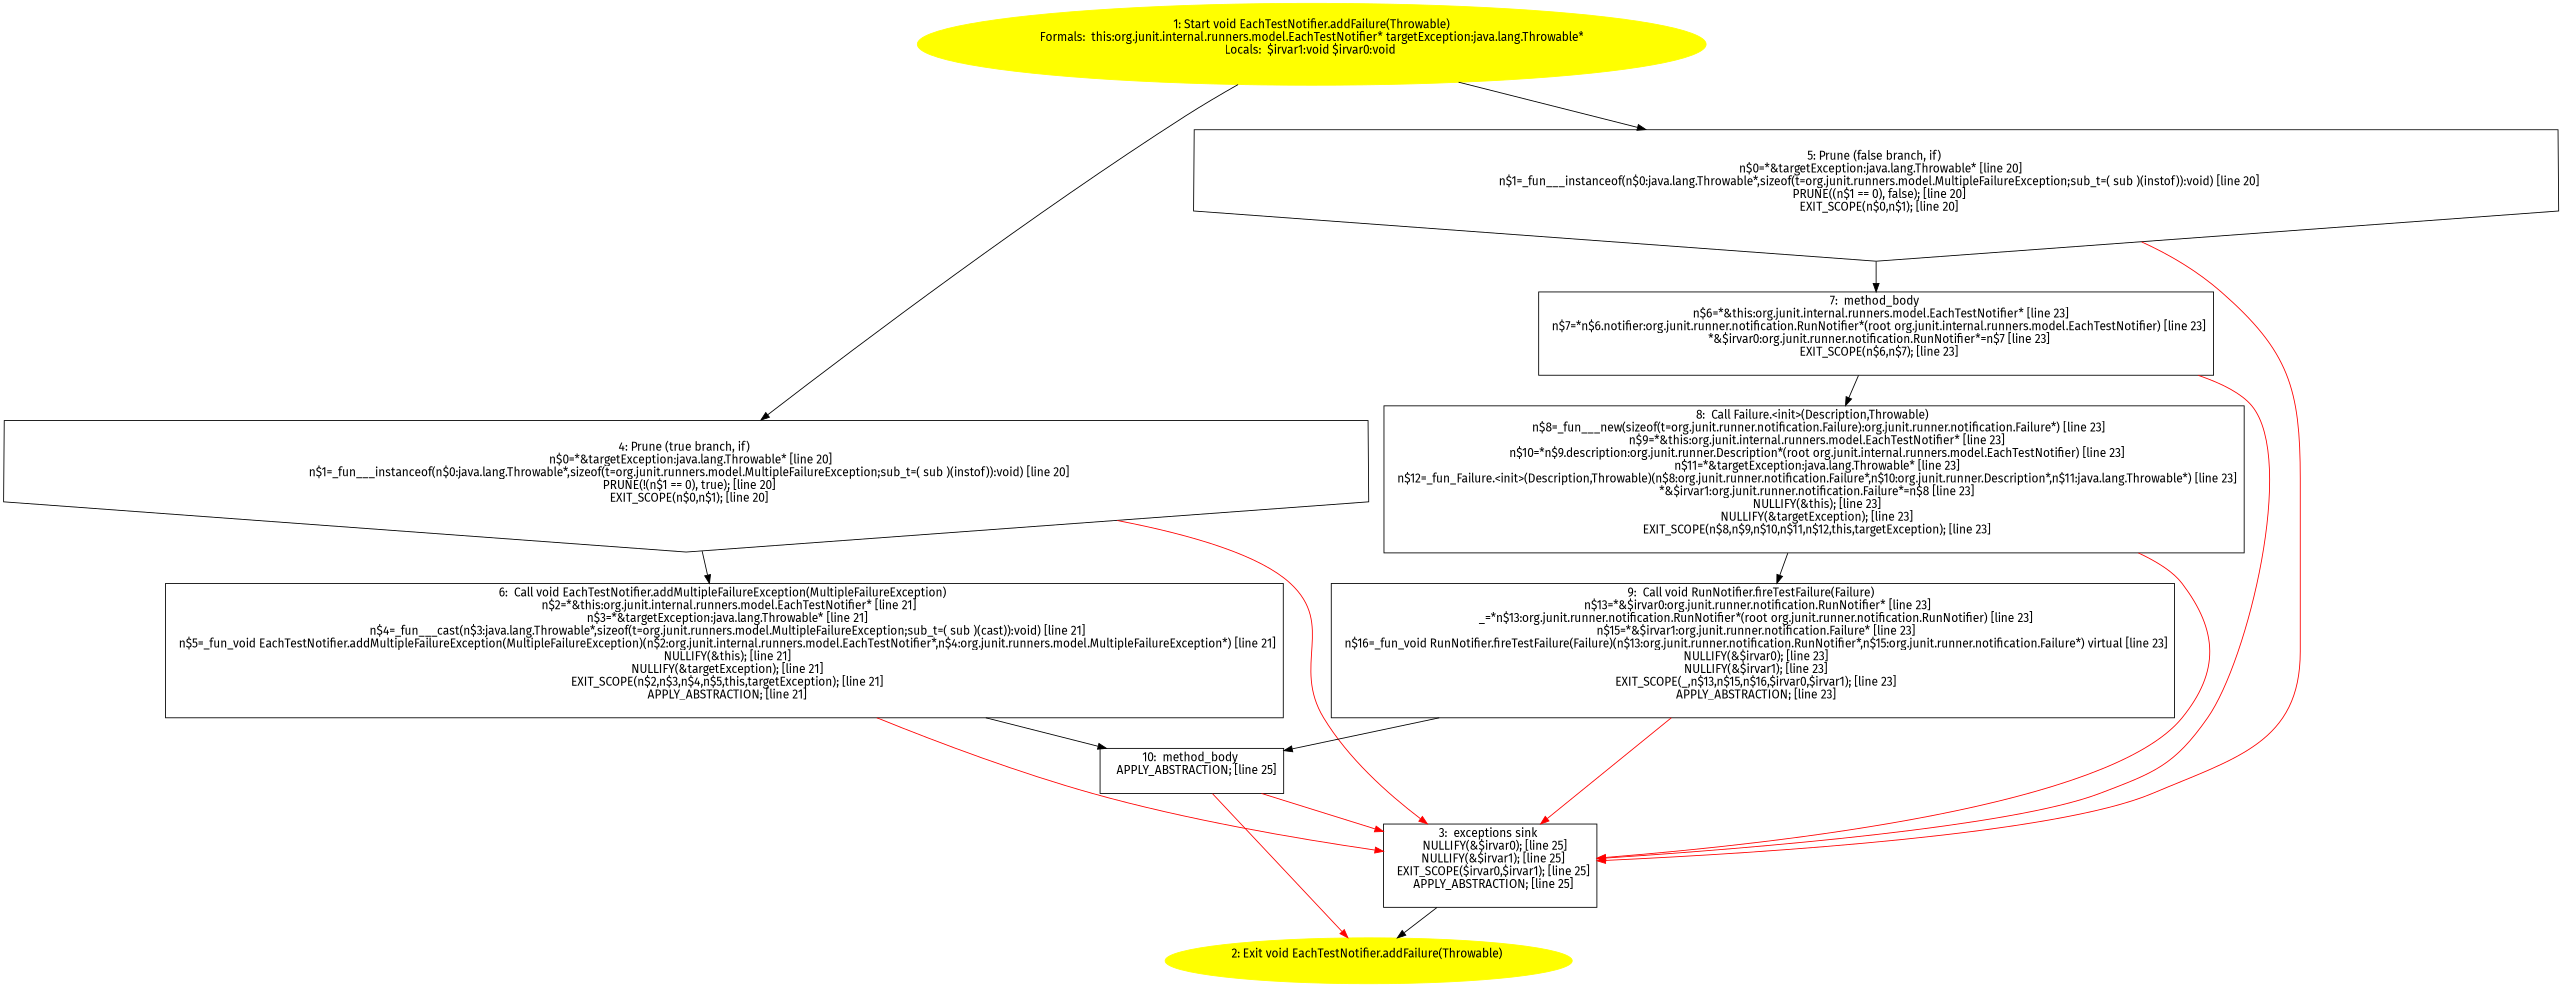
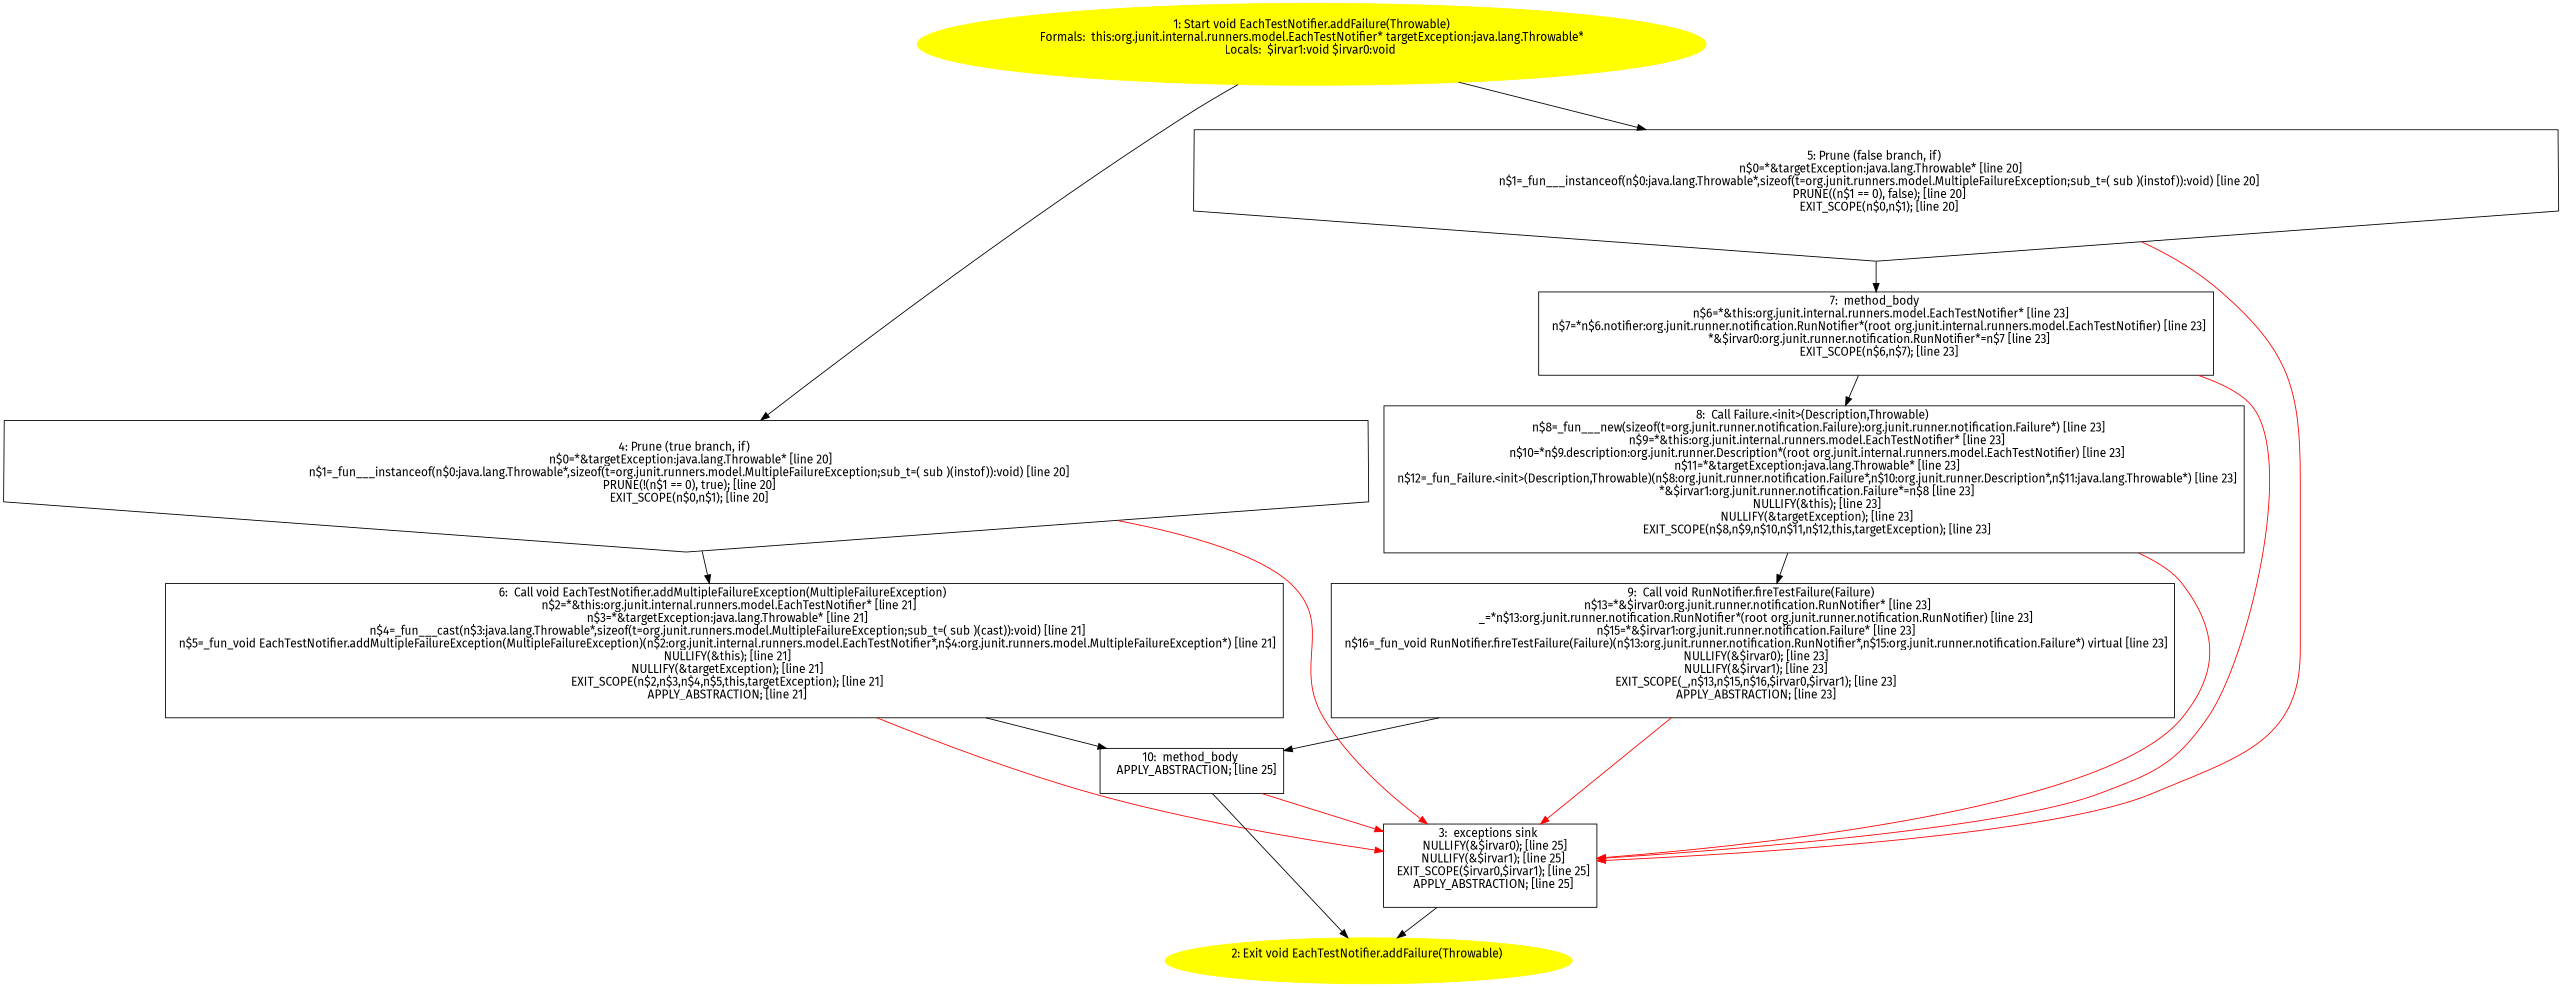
edge "10:  method_body APPLY_ABSTRACTION; [line 25]" -> "2: Exit void EachTestNotifier.addFailure(Throwable)": color red -> black
